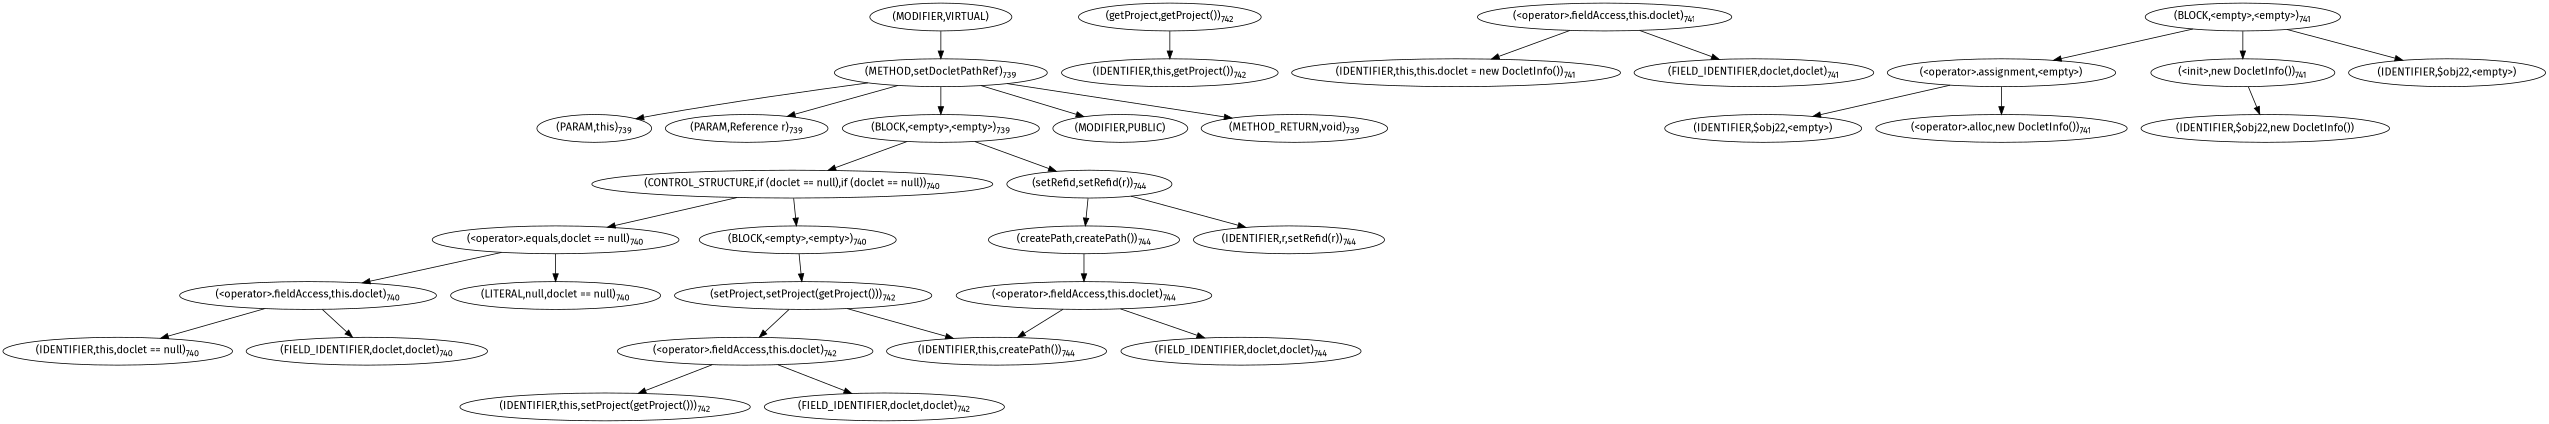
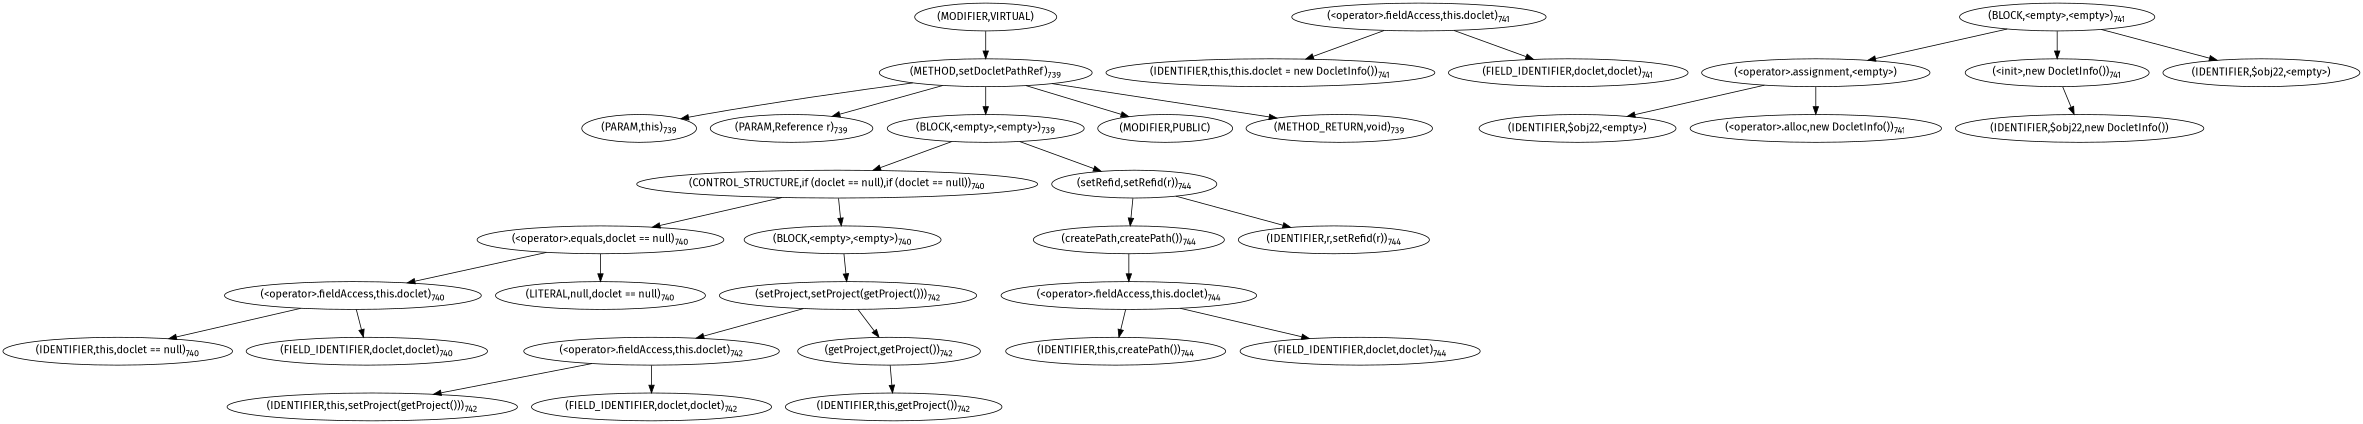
edge "(setProject,setProject(getProject()))" -> "(IDENTIFIER,this,createPath())": now "(setProject,setProject(getProject()))" -> "(getProject,getProject())"
